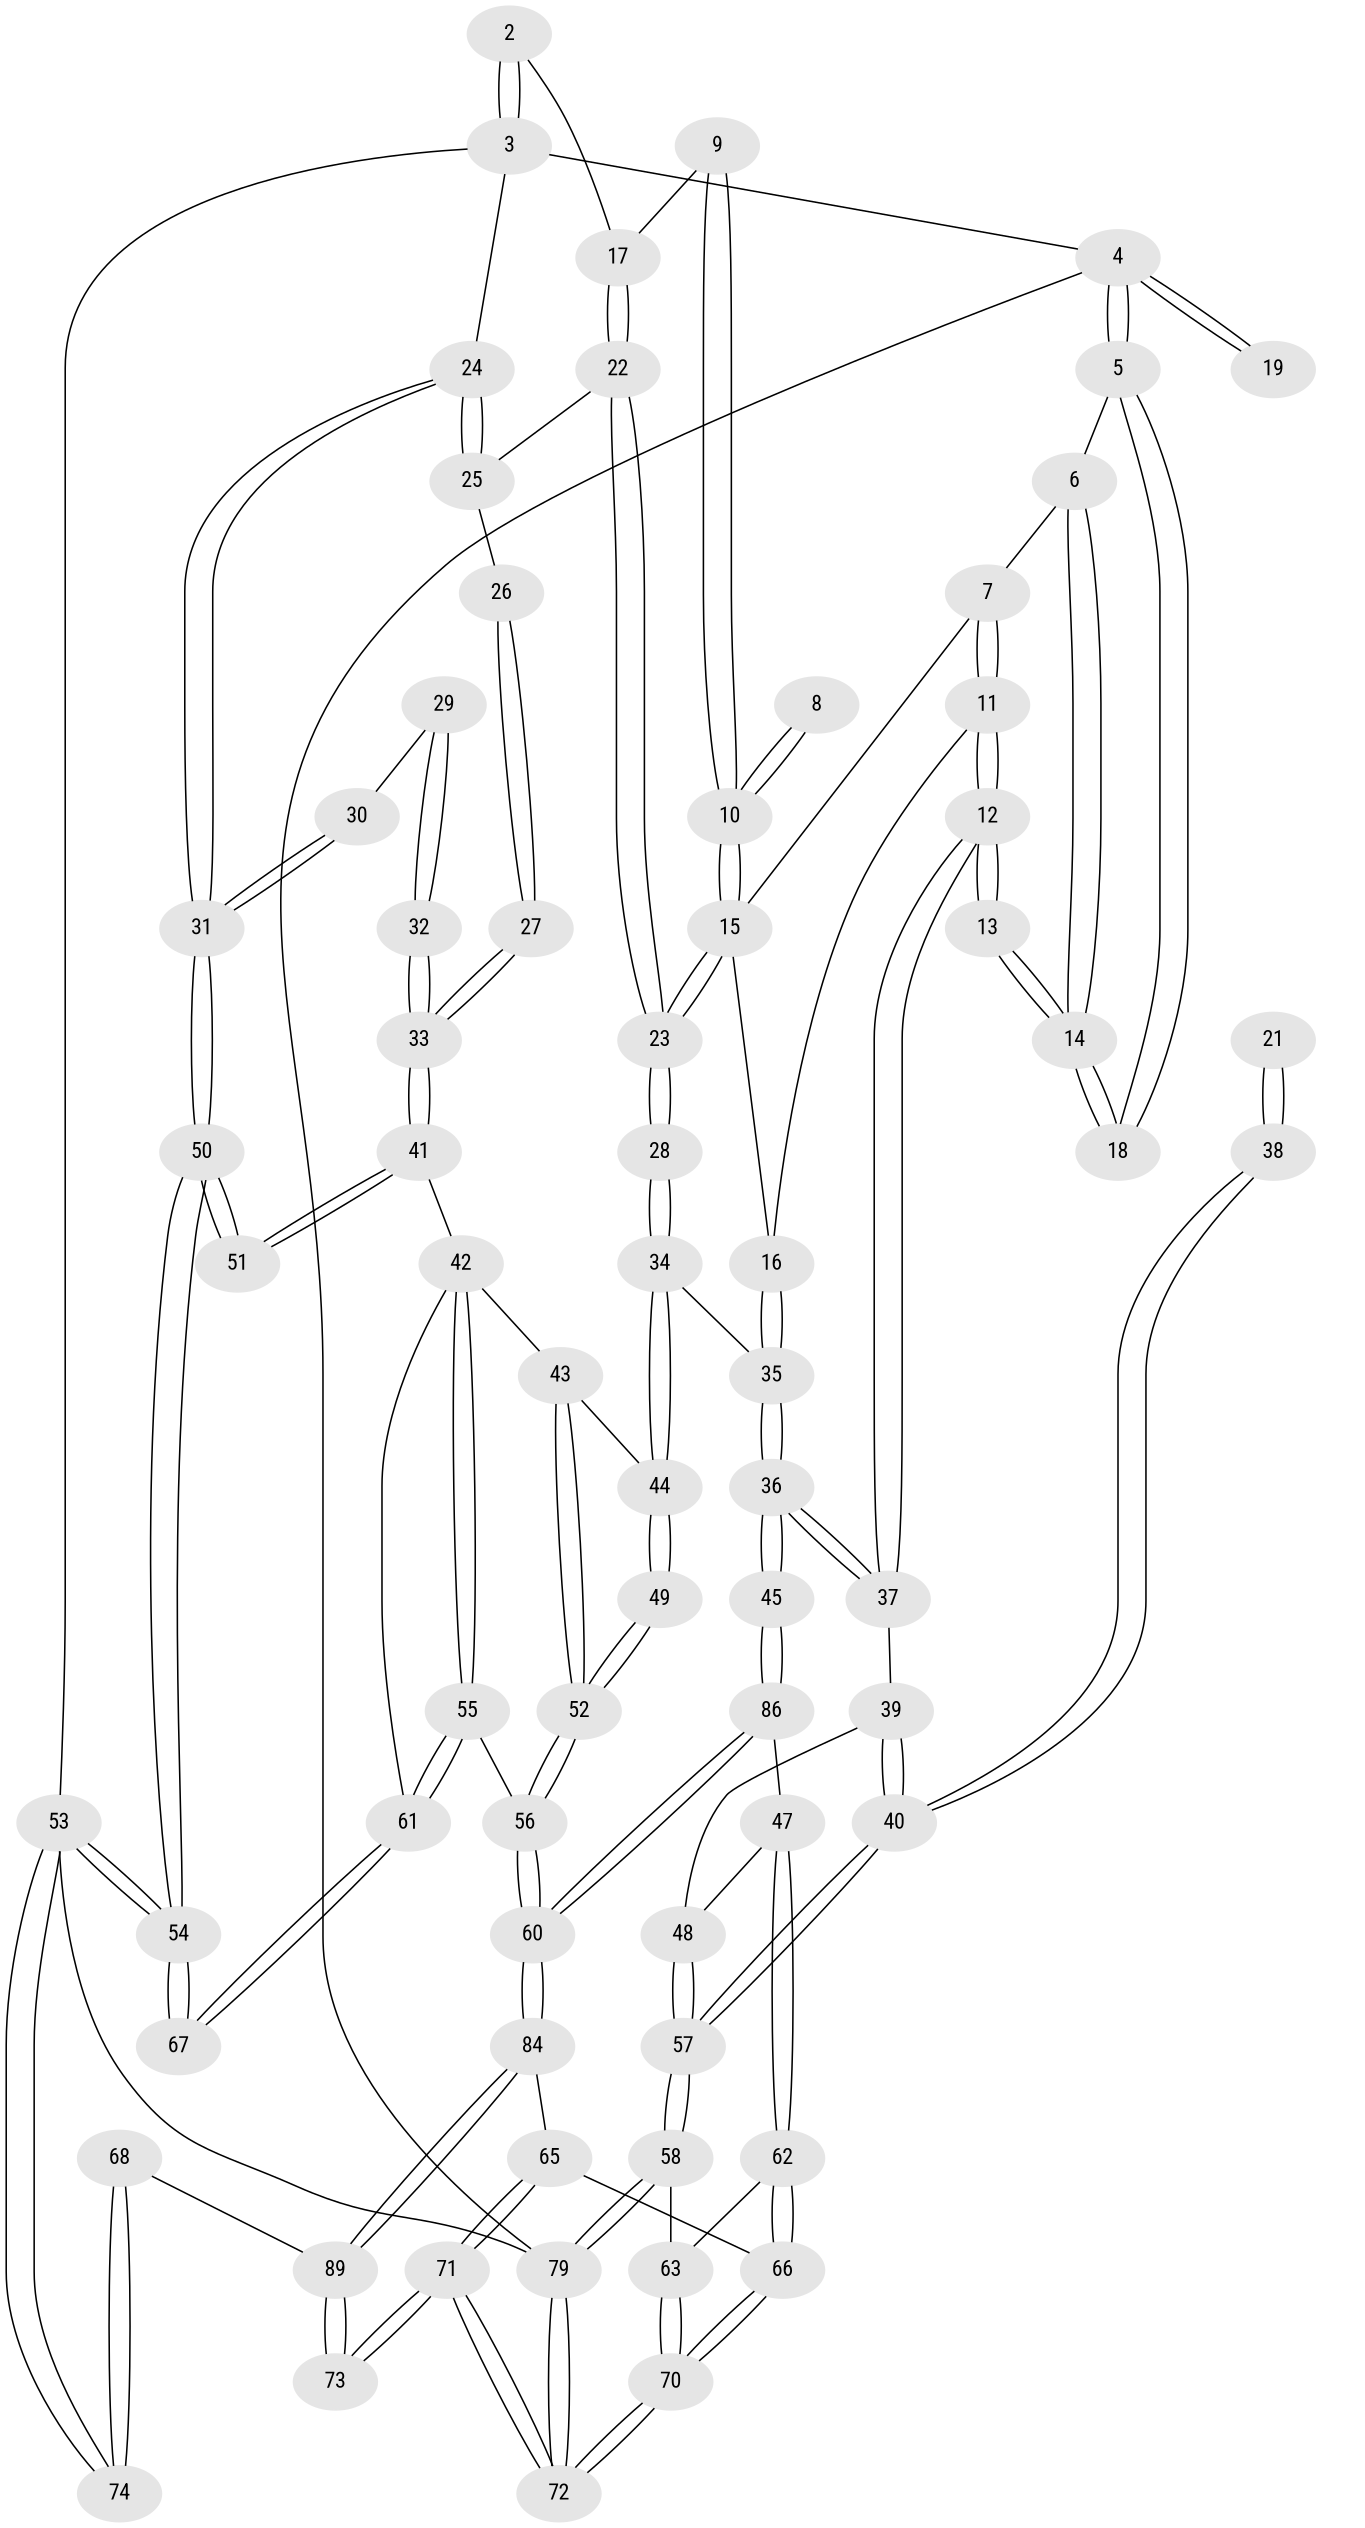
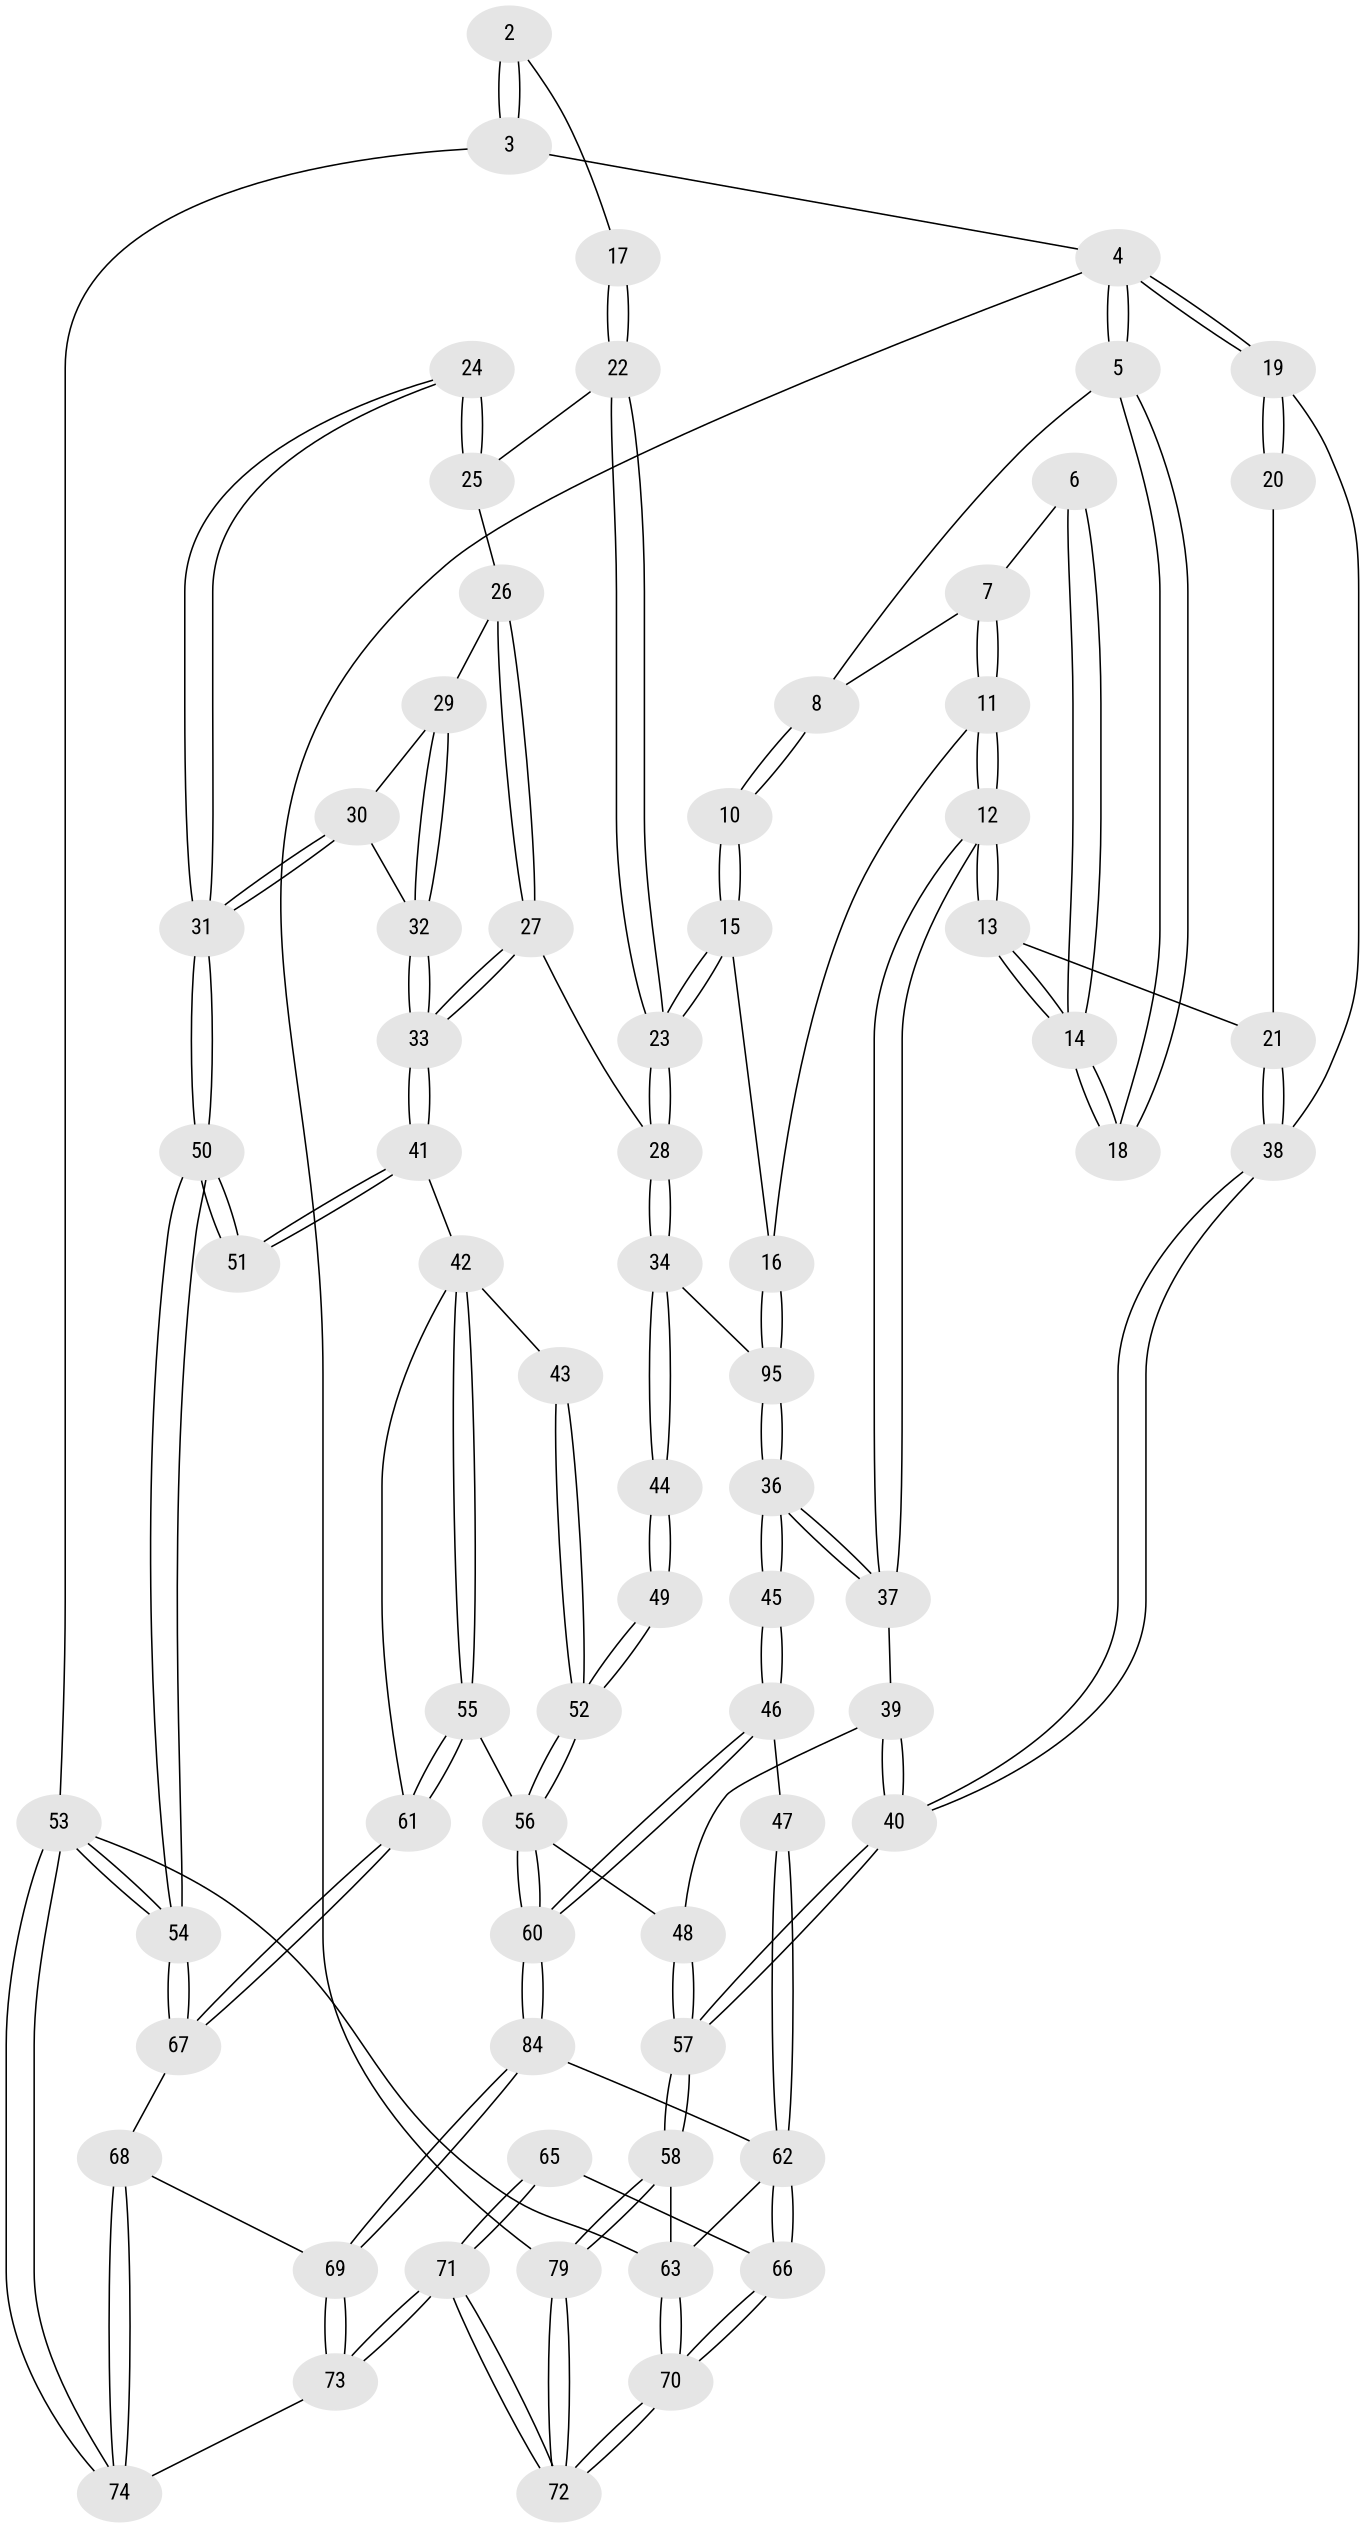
node "9": removed
edge "3" -- "24": removed
edge "5" -- "6": now "5" -- "8"
node "20": added
edge "26" -- "29": added
edge "7" -- "15": now "7" -- "8"
edge "19" -- "38": added
edge "30" -- "32": added
edge "13" -- "21": added
edge "27" -- "28": added
node "35": label "35" -> "95"
edge "43" -- "44": removed
node "86": label "86" -> "46"
edge "47" -- "48": now "56" -- "48"
edge "84" -- "65": now "84" -- "62"
edge "67" -- "68": added
edge "53" -- "79": now "53" -- "63"
node "89": label "89" -> "69"
edge "73" -- "74": added
